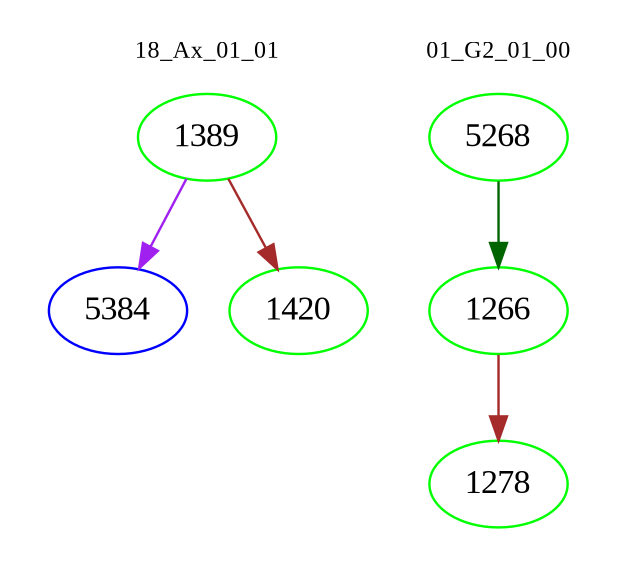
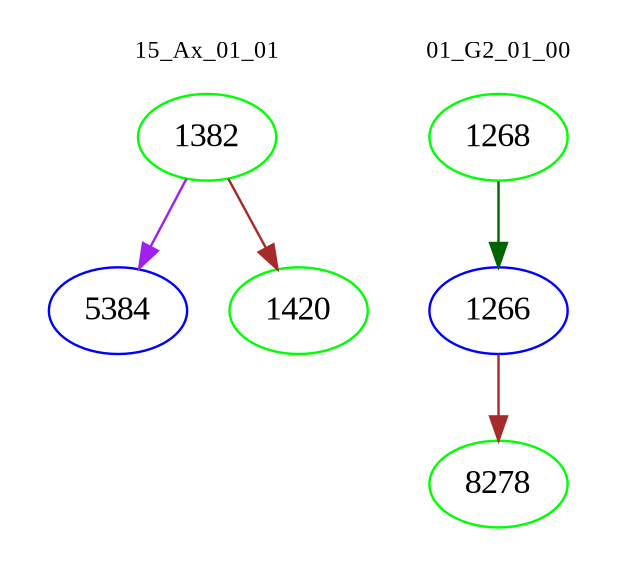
cluster "18_Ax_01_01": label "18_Ax_01_01" -> "15_Ax_01_01"
node "1389": label "1389" -> "1382"
node "5268": label "5268" -> "1268"
node "1266": color green -> blue
node "1278": label "1278" -> "8278"
